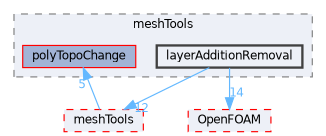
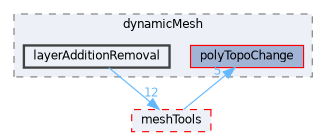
cluster "meshTools": label "meshTools" -> "dynamicMesh"
node "OpenFOAM": removed
